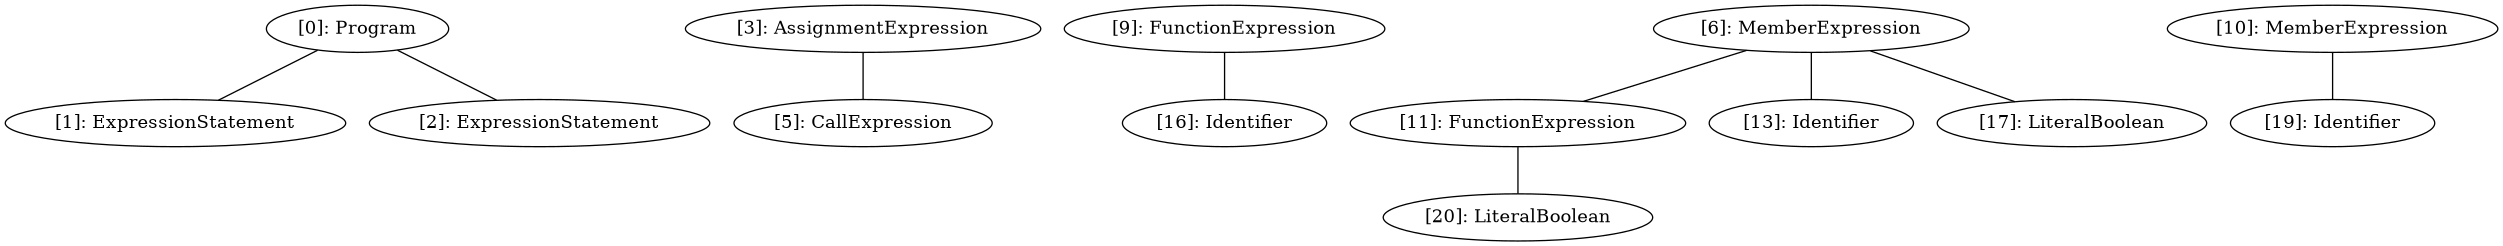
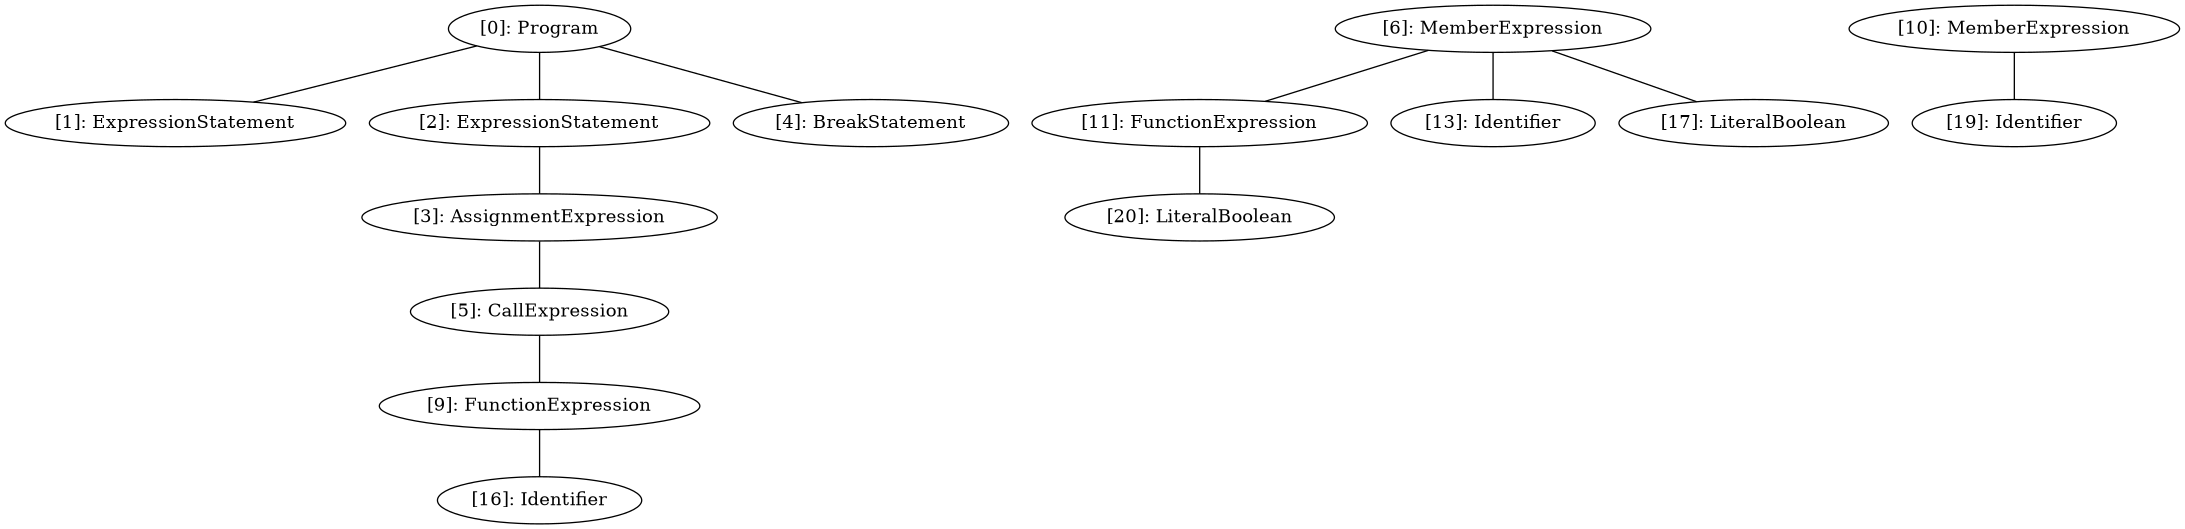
node "[4]: BreakStatement": added
edge "[2]: ExpressionStatement" -- "[3]: AssignmentExpression": added
edge "[5]: CallExpression" -- "[9]: FunctionExpression": added
